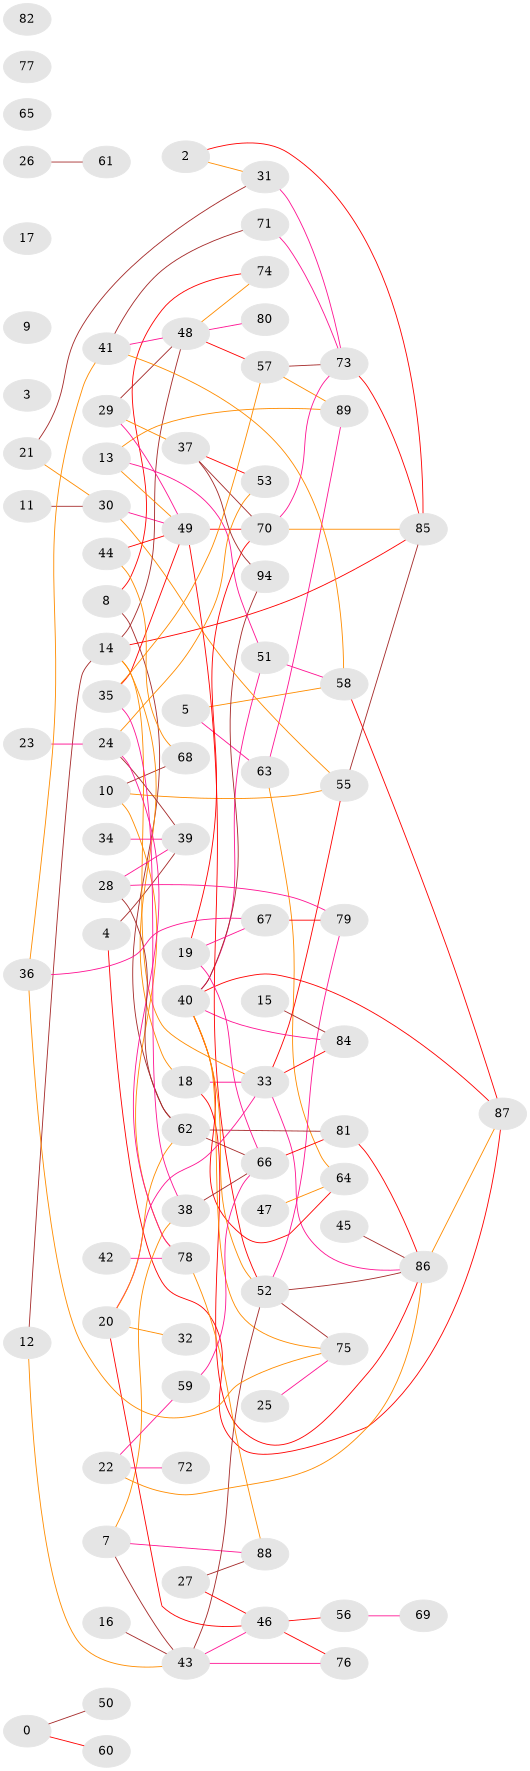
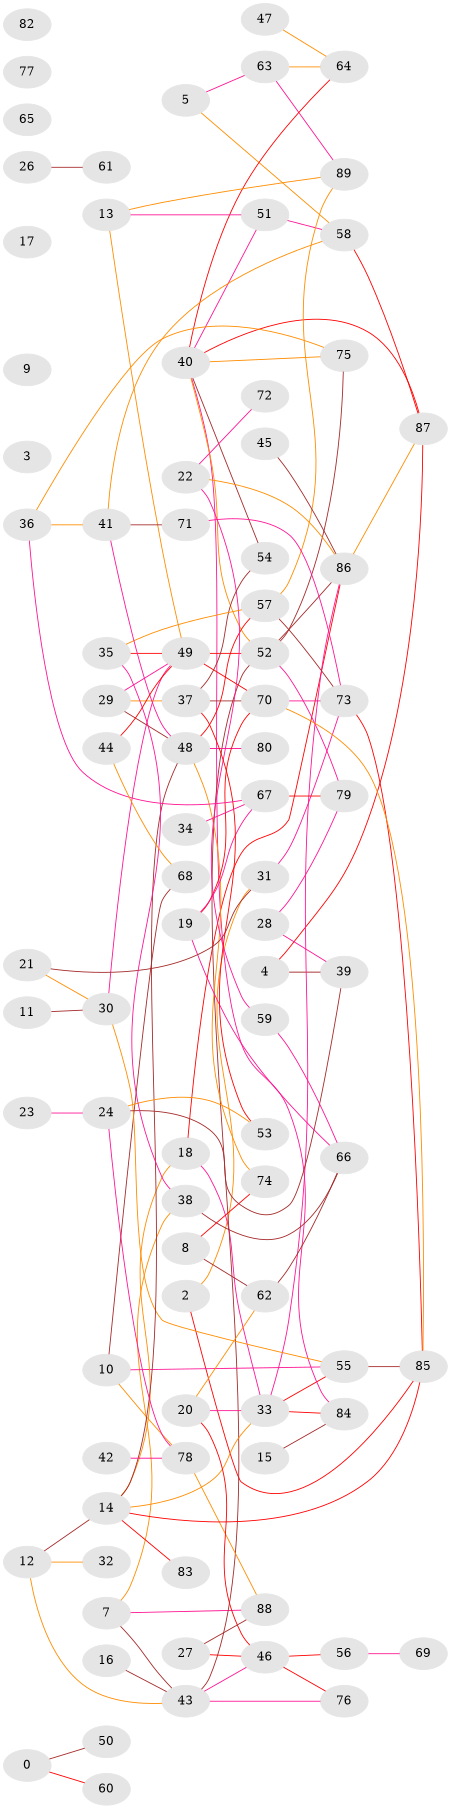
node "94": label "94" -> "54"
edge "55" -- "10": color darkorange -> deeppink
edge "34" -- "39": now "34" -- "67"
edge "28" -- "62": removed
node "81": removed
edge "20" -- "32": now "12" -- "32"
node "25": removed
node "83": added
